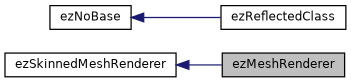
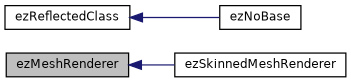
edge "ezReflectedClass" -> "ezNoBase": reversed
edge "ezMeshRenderer" -> "ezSkinnedMeshRenderer": reversed
